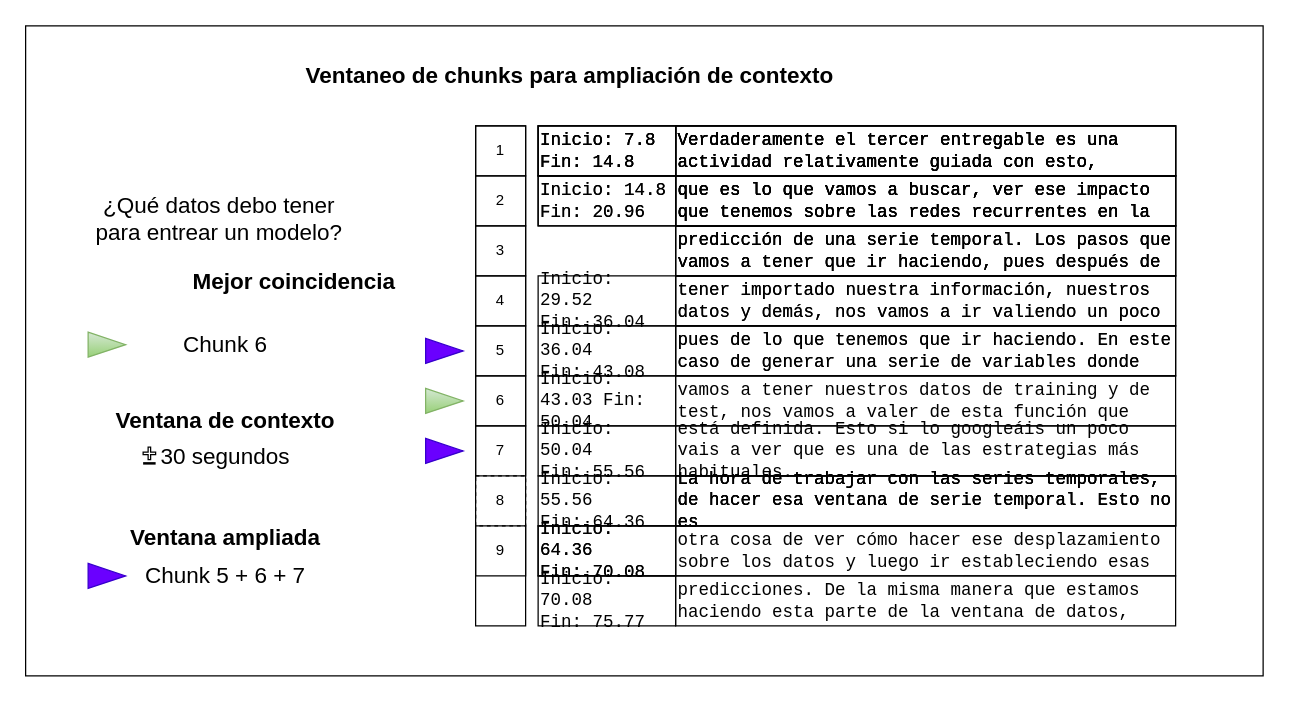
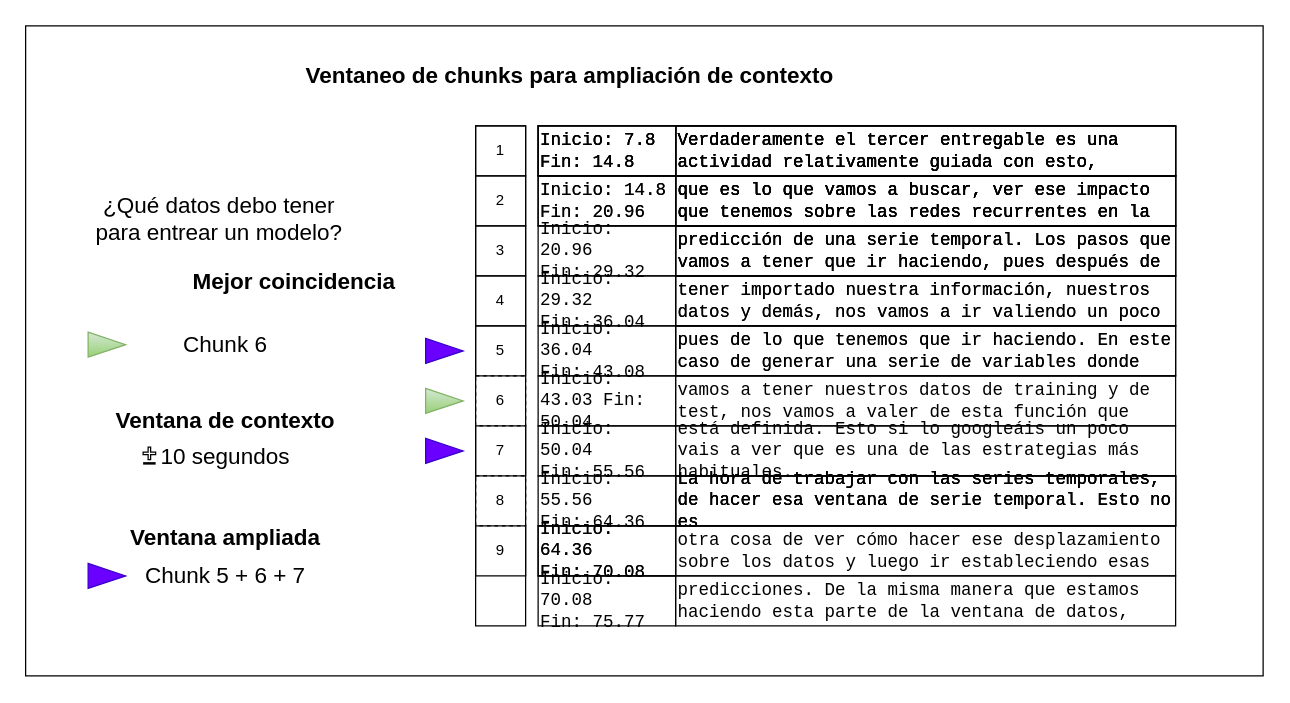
node "Inicio: 20.96 Fin: 29.32": added
node "Inicio: 29.52 Fin: 36.04": label "Inicio: 29.52 Fin: 36.04" -> "Inicio: 29.32 Fin: 36.04"
node "6": style solid -> dashed
node "30 segundos": label "30 segundos" -> "10 segundos"
